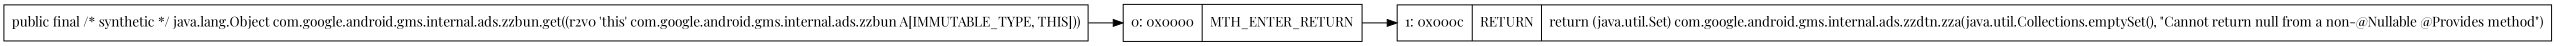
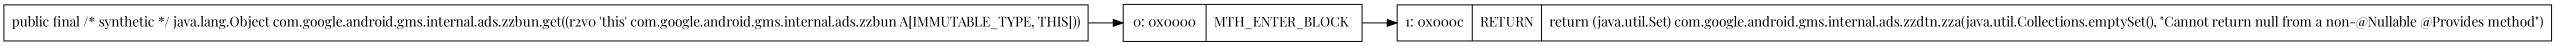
node "0: 0x0000": text "MTH_ENTER_RETURN" -> "MTH_ENTER_BLOCK"
